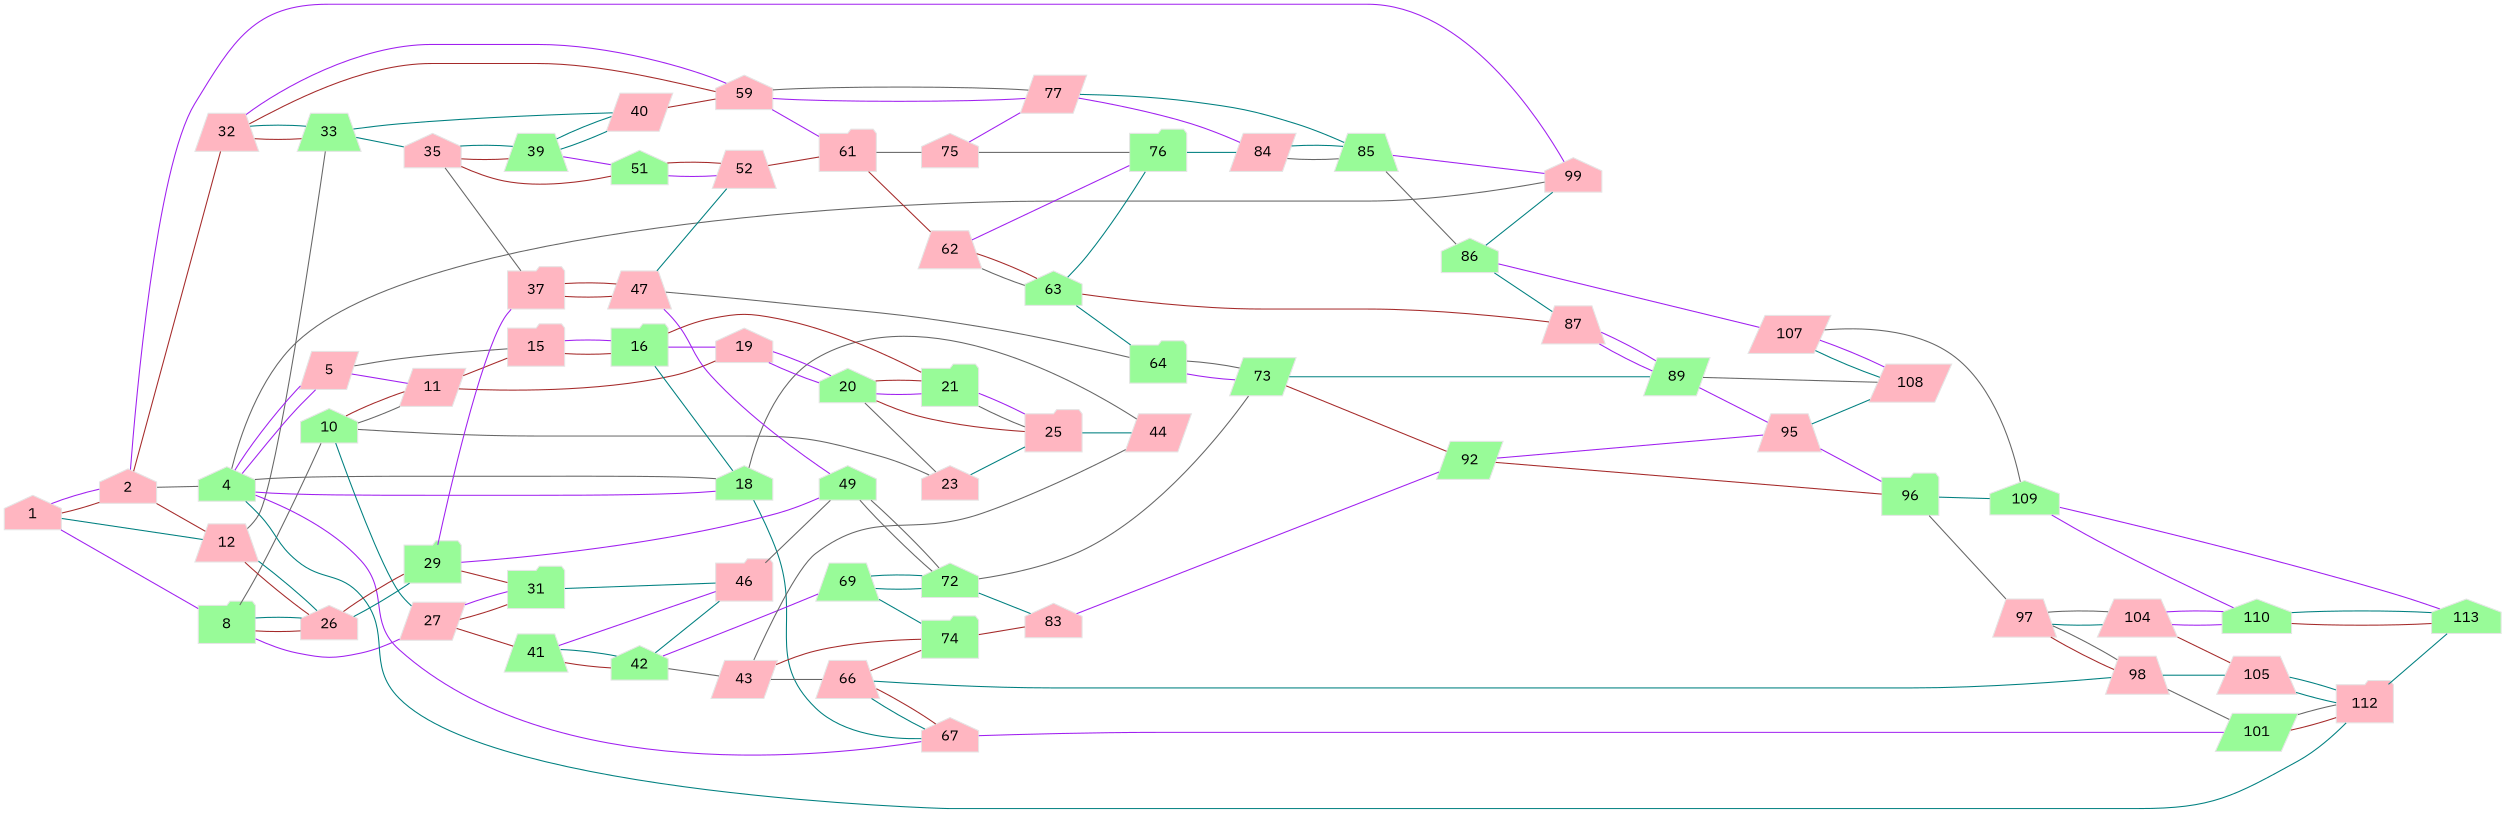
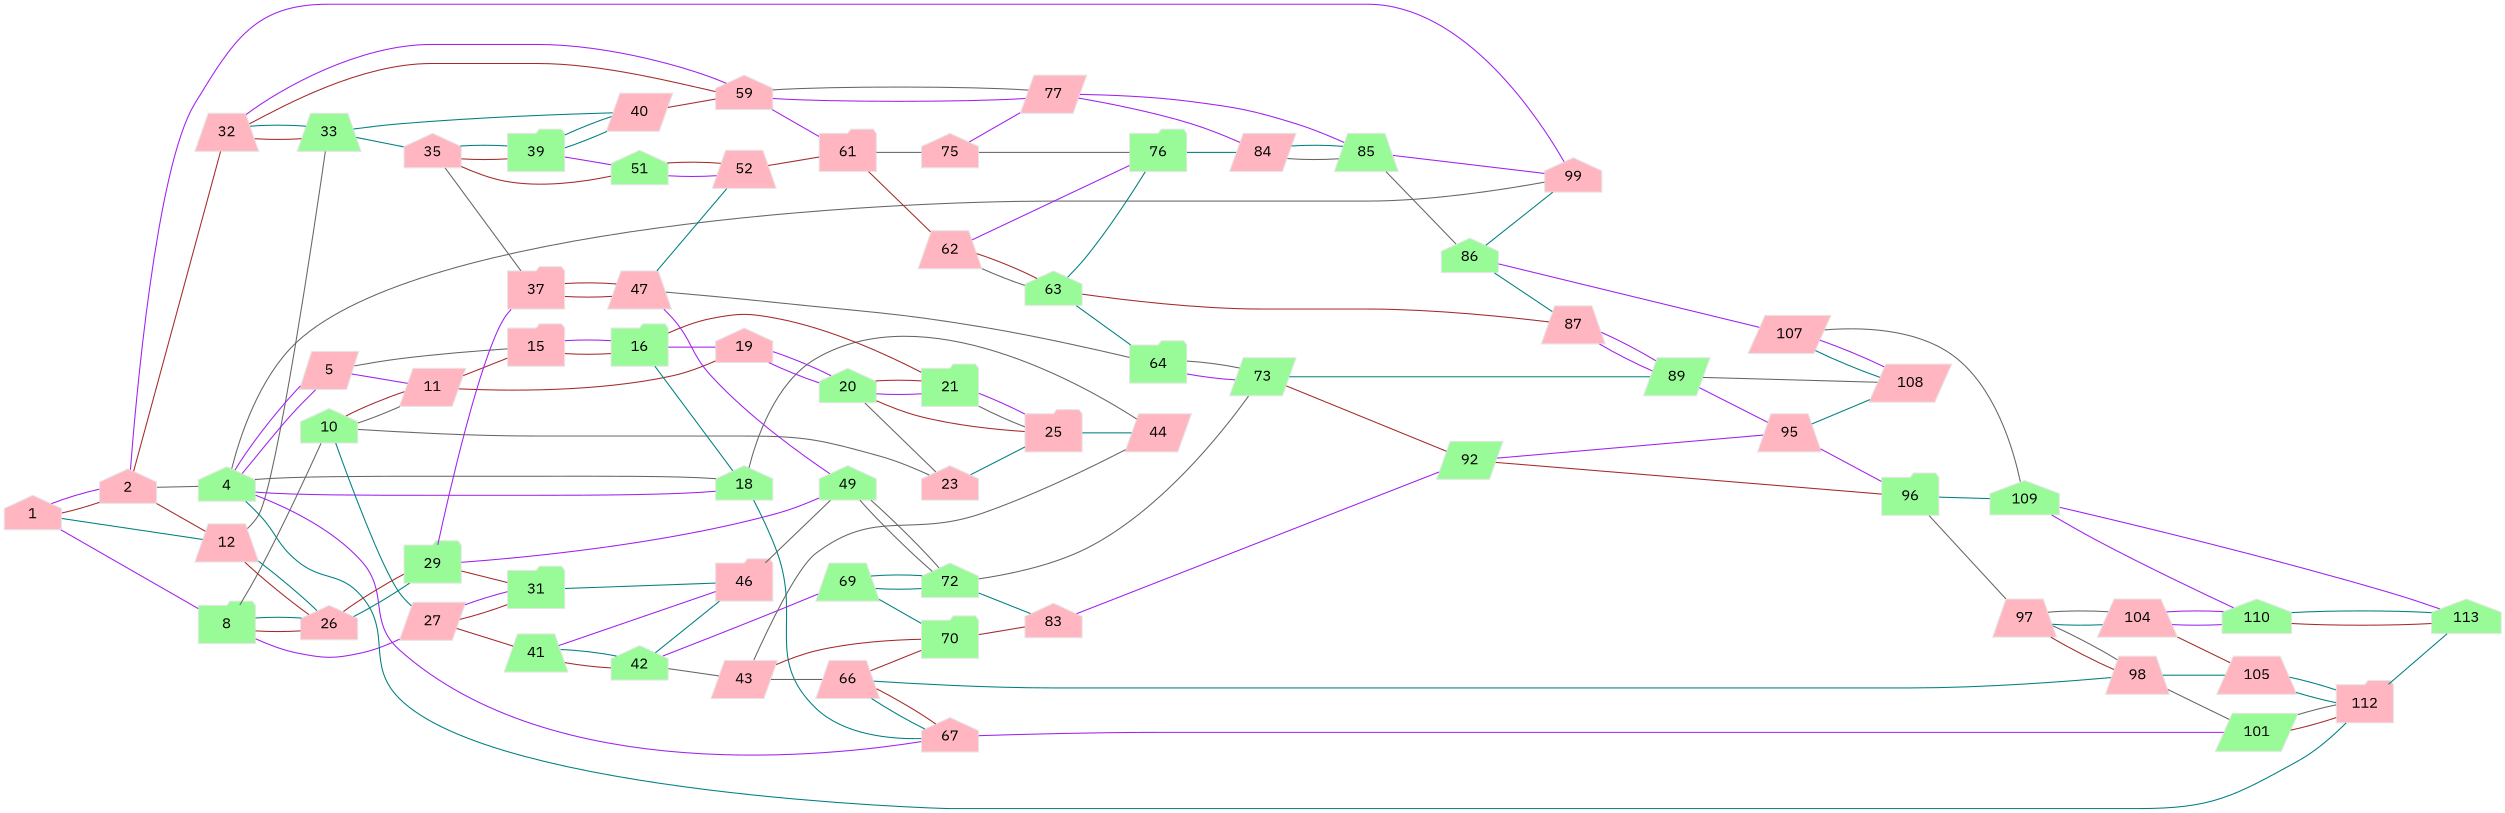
edge "77" -- "85": color teal -> purple
node "39": shape trapezium -> folder
node "74": label "74" -> "70"
